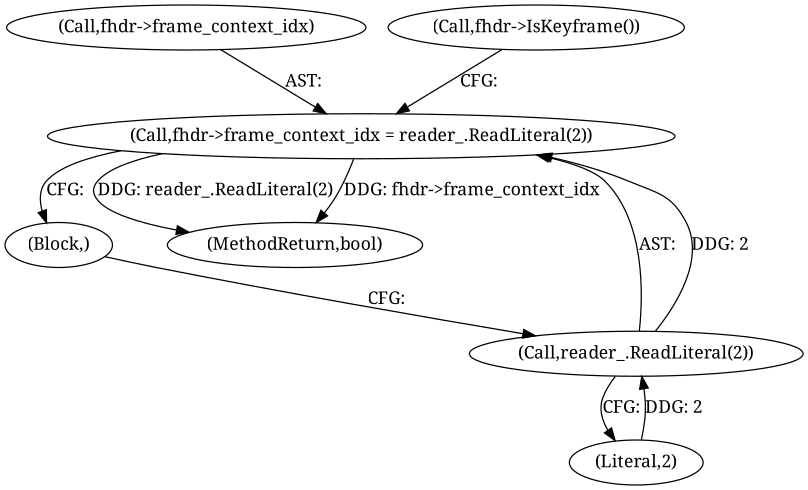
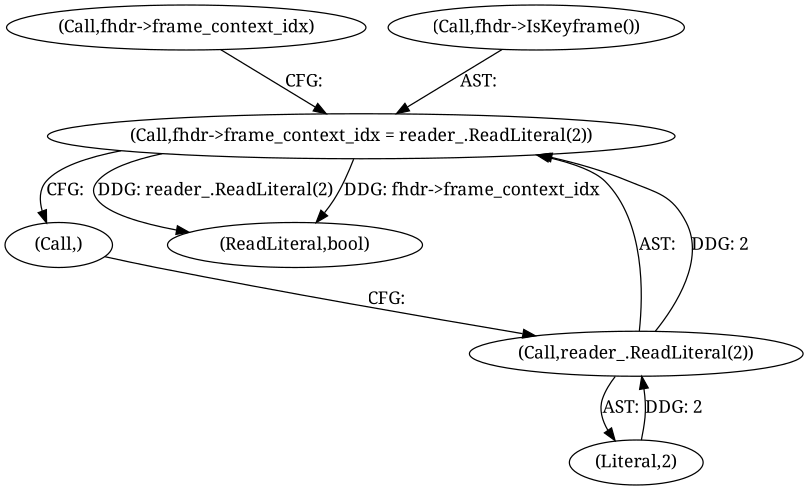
edge "(Call,fhdr->frame_context_idx)" -> "(Call,fhdr->frame_context_idx = reader_.ReadLiteral(2))": label "AST: " -> "CFG: "
edge "(Call,fhdr->IsKeyframe())" -> "(Call,fhdr->frame_context_idx = reader_.ReadLiteral(2))": label "CFG: " -> "AST: "
node "(Block,)": label "(Block,)" -> "(Call,)"
node "(MethodReturn,bool)": label "(MethodReturn,bool)" -> "(ReadLiteral,bool)"
edge "(Call,reader_.ReadLiteral(2))" -> "(Literal,2)": label "CFG: " -> "AST: "
